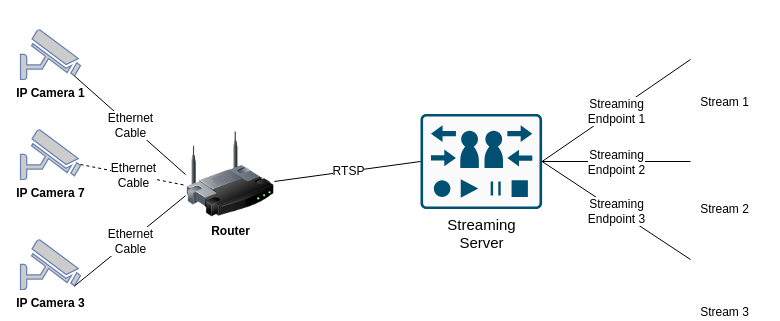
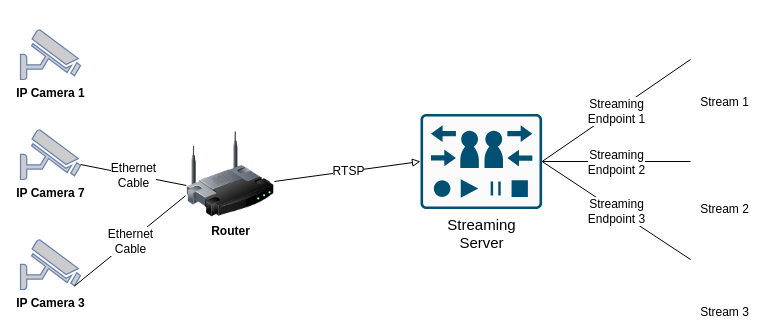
edge "IP Camera 1" -- "Router": removed, label "Ethernet Cable"
edge "Streaming Server" -- "Router": arrowhead none -> block
edge "IP Camera 7" -- "Router": style dashed -> solid
